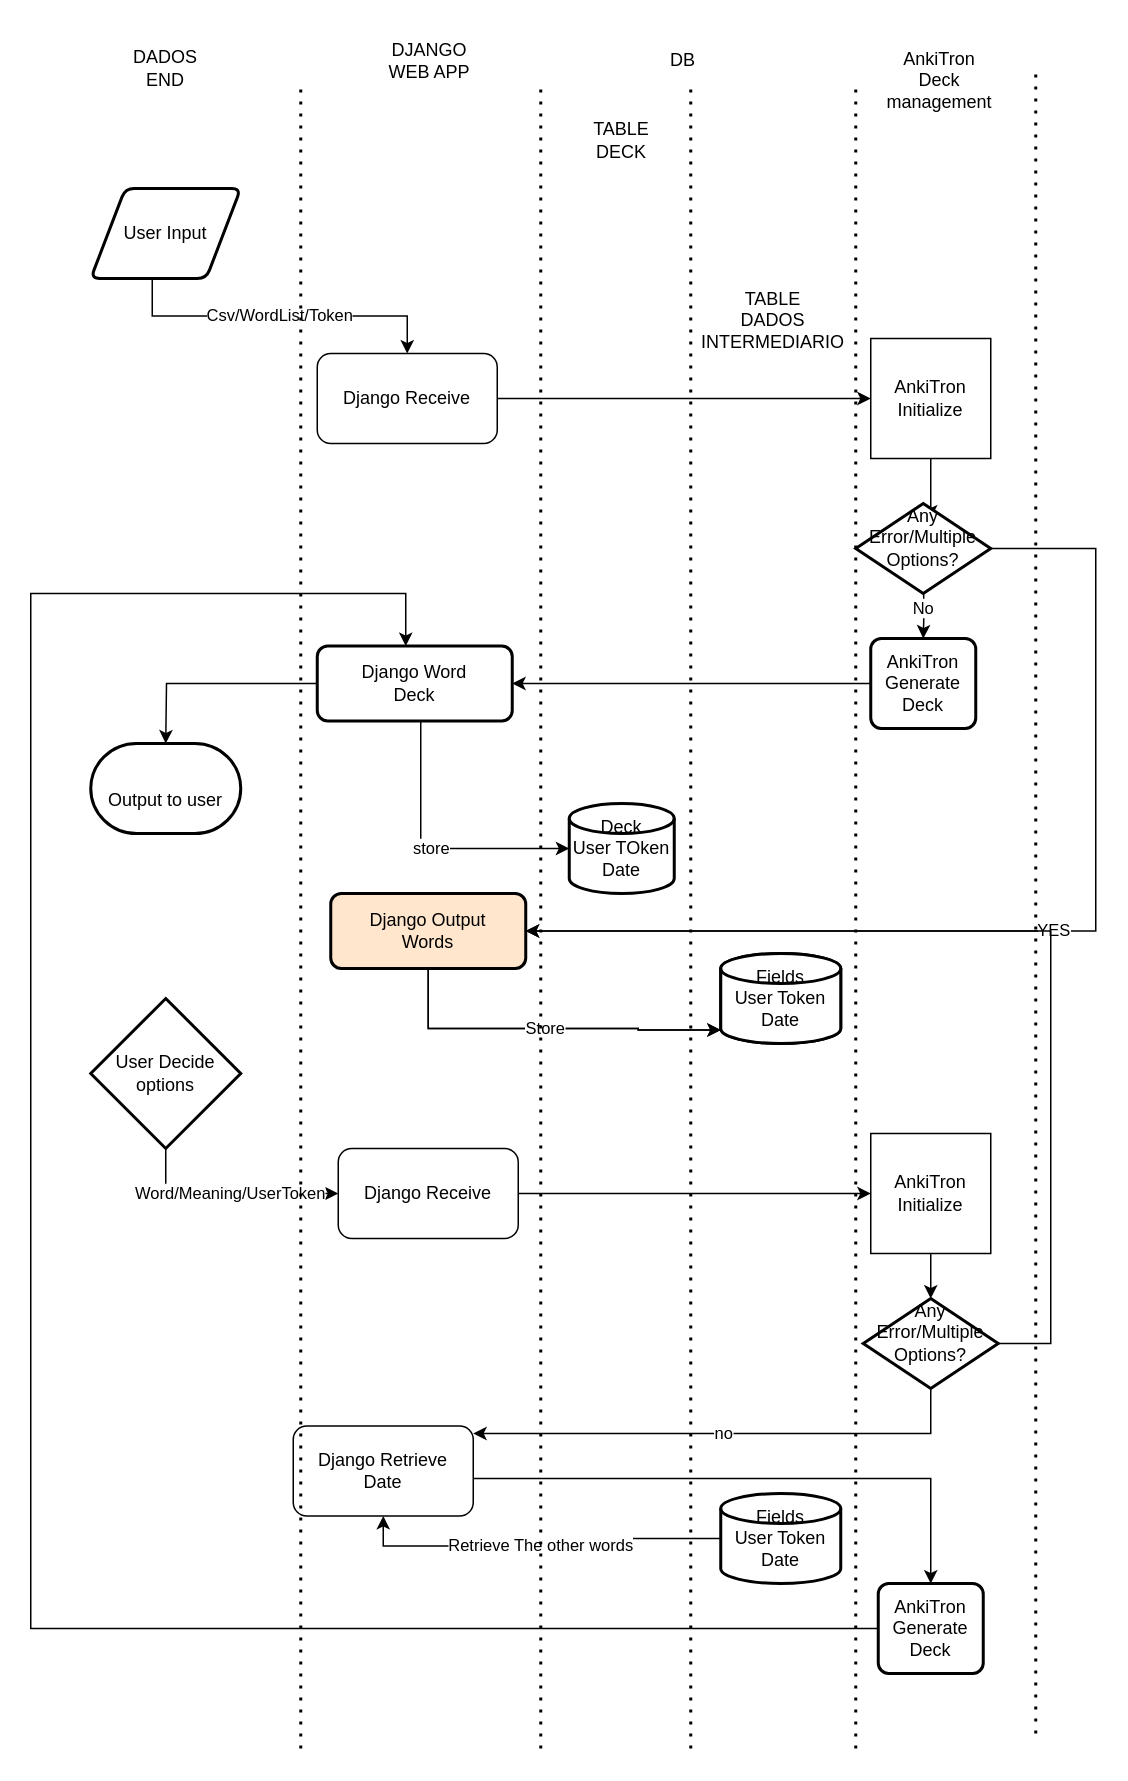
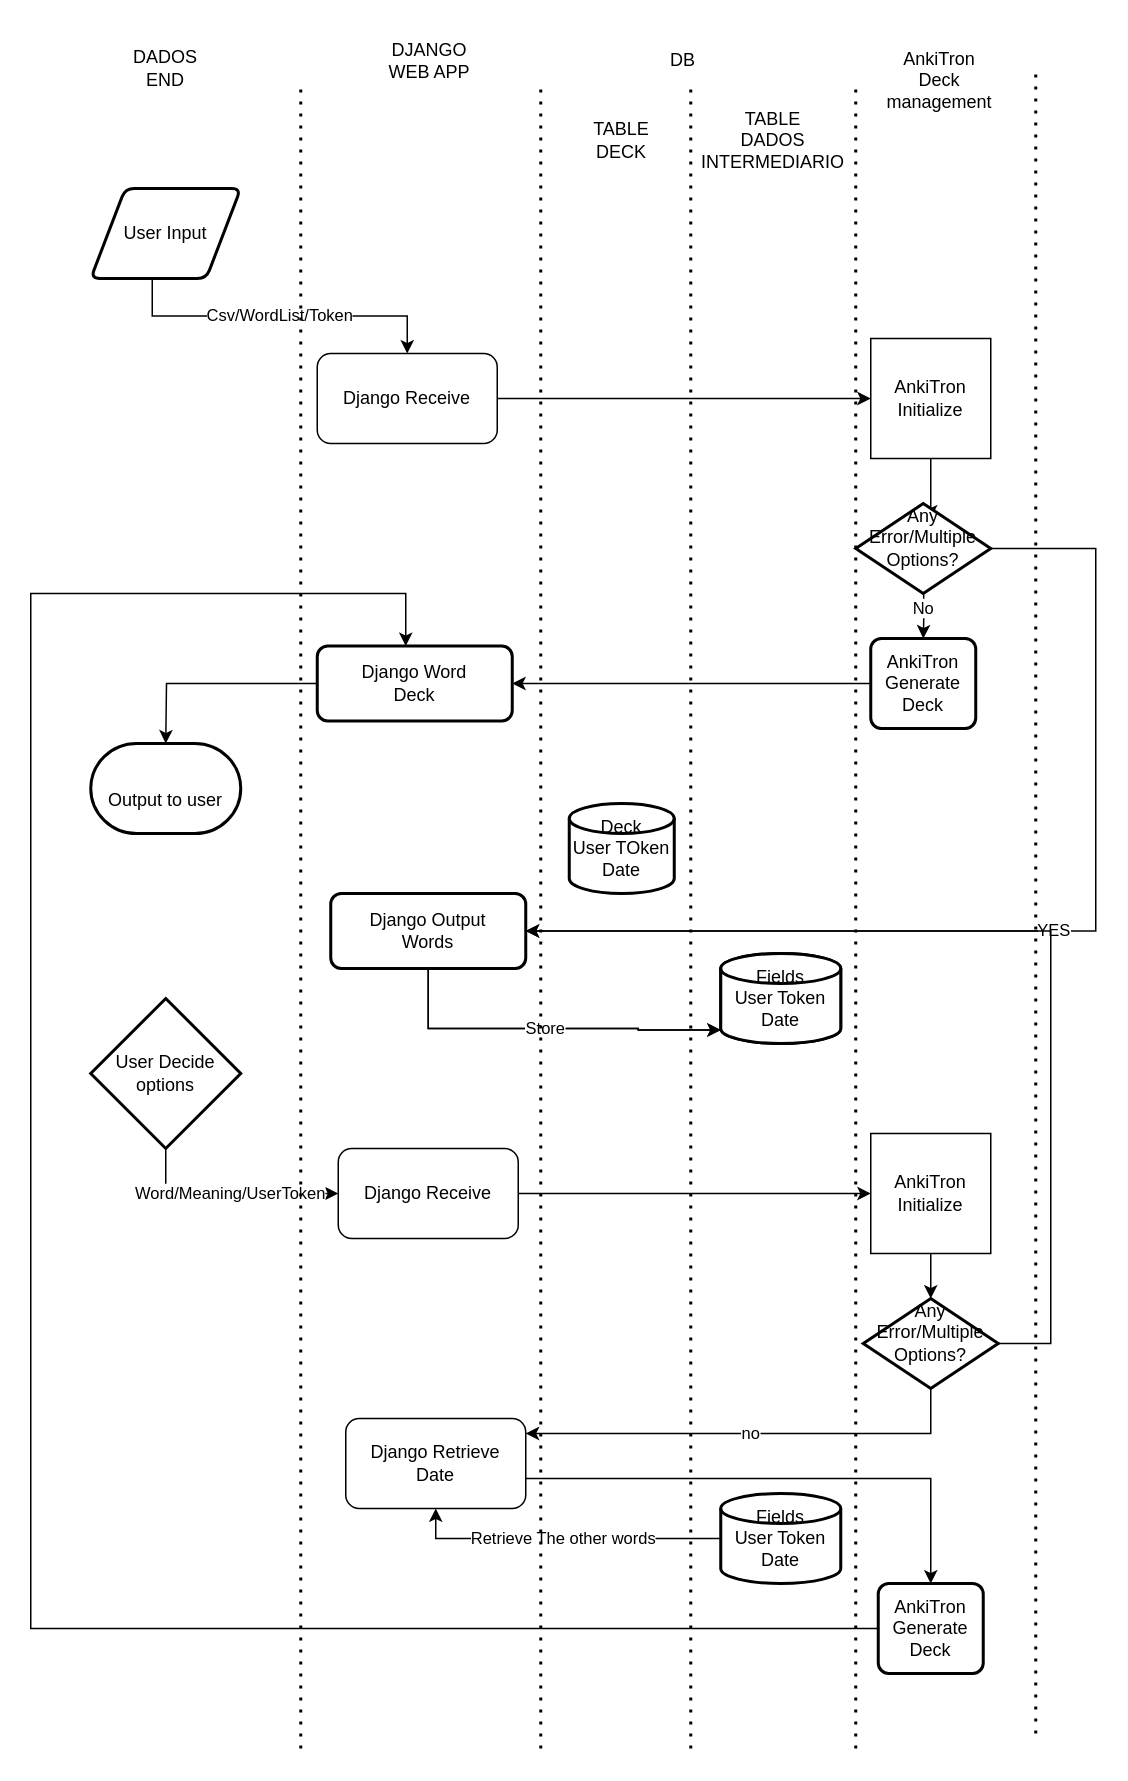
node "TABLE DADOS INTERMEDIARIO": moved (773, 320) -> (773, 140)
edge "Django Word Deck" -> "Deck User TOken Date": removed, label "store"
node "Django Output Words": fillcolor #ffe6cc -> #ffffff
node "Django Retrieve Date": moved (383, 1471) -> (436, 1463)
